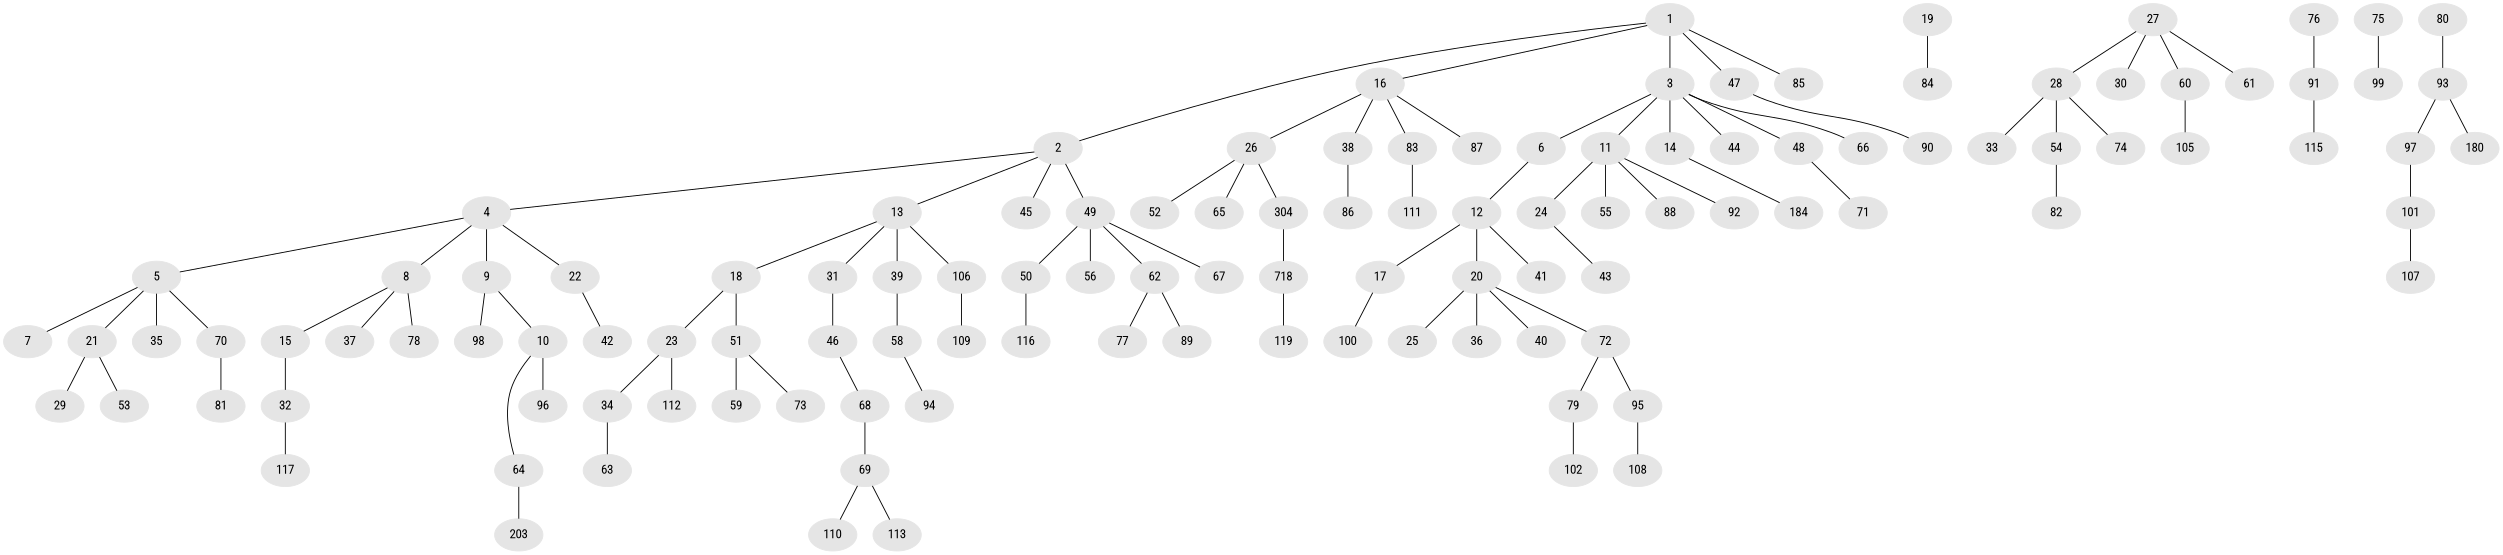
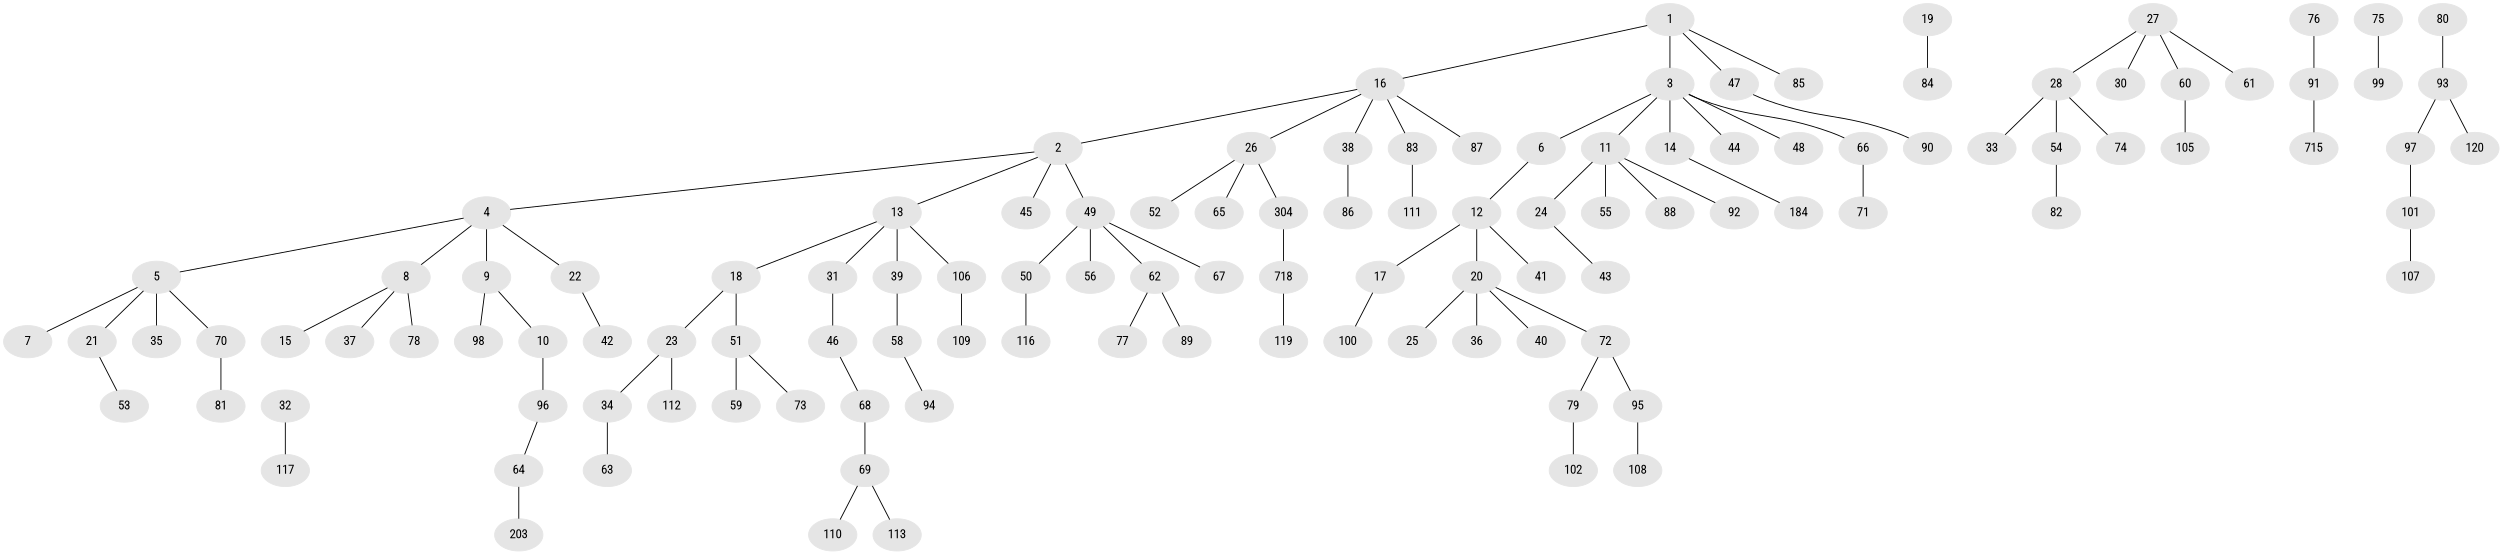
edge "1" -- "2": now "16" -- "2"
node "115": label "115" -> "715"
node "180": label "180" -> "120"
edge "48" -- "71": now "66" -- "71"
edge "15" -- "32": removed
edge "10" -- "64": now "96" -- "64"
node "29": removed
